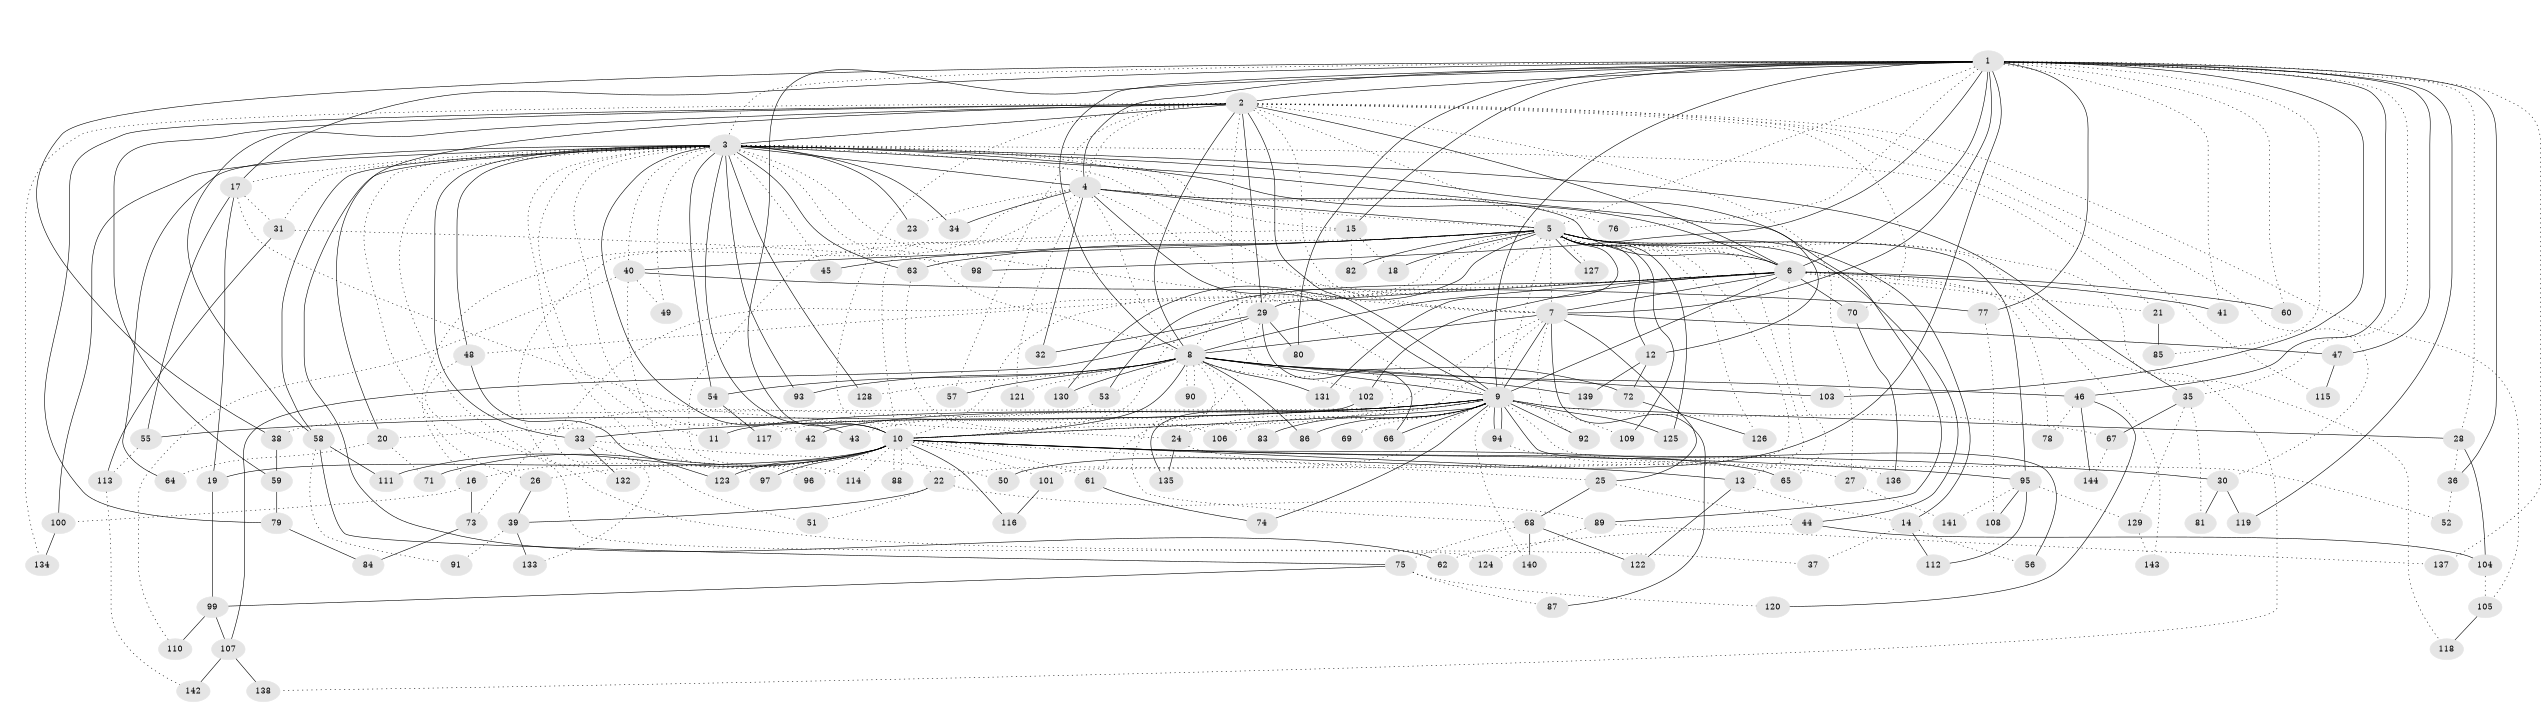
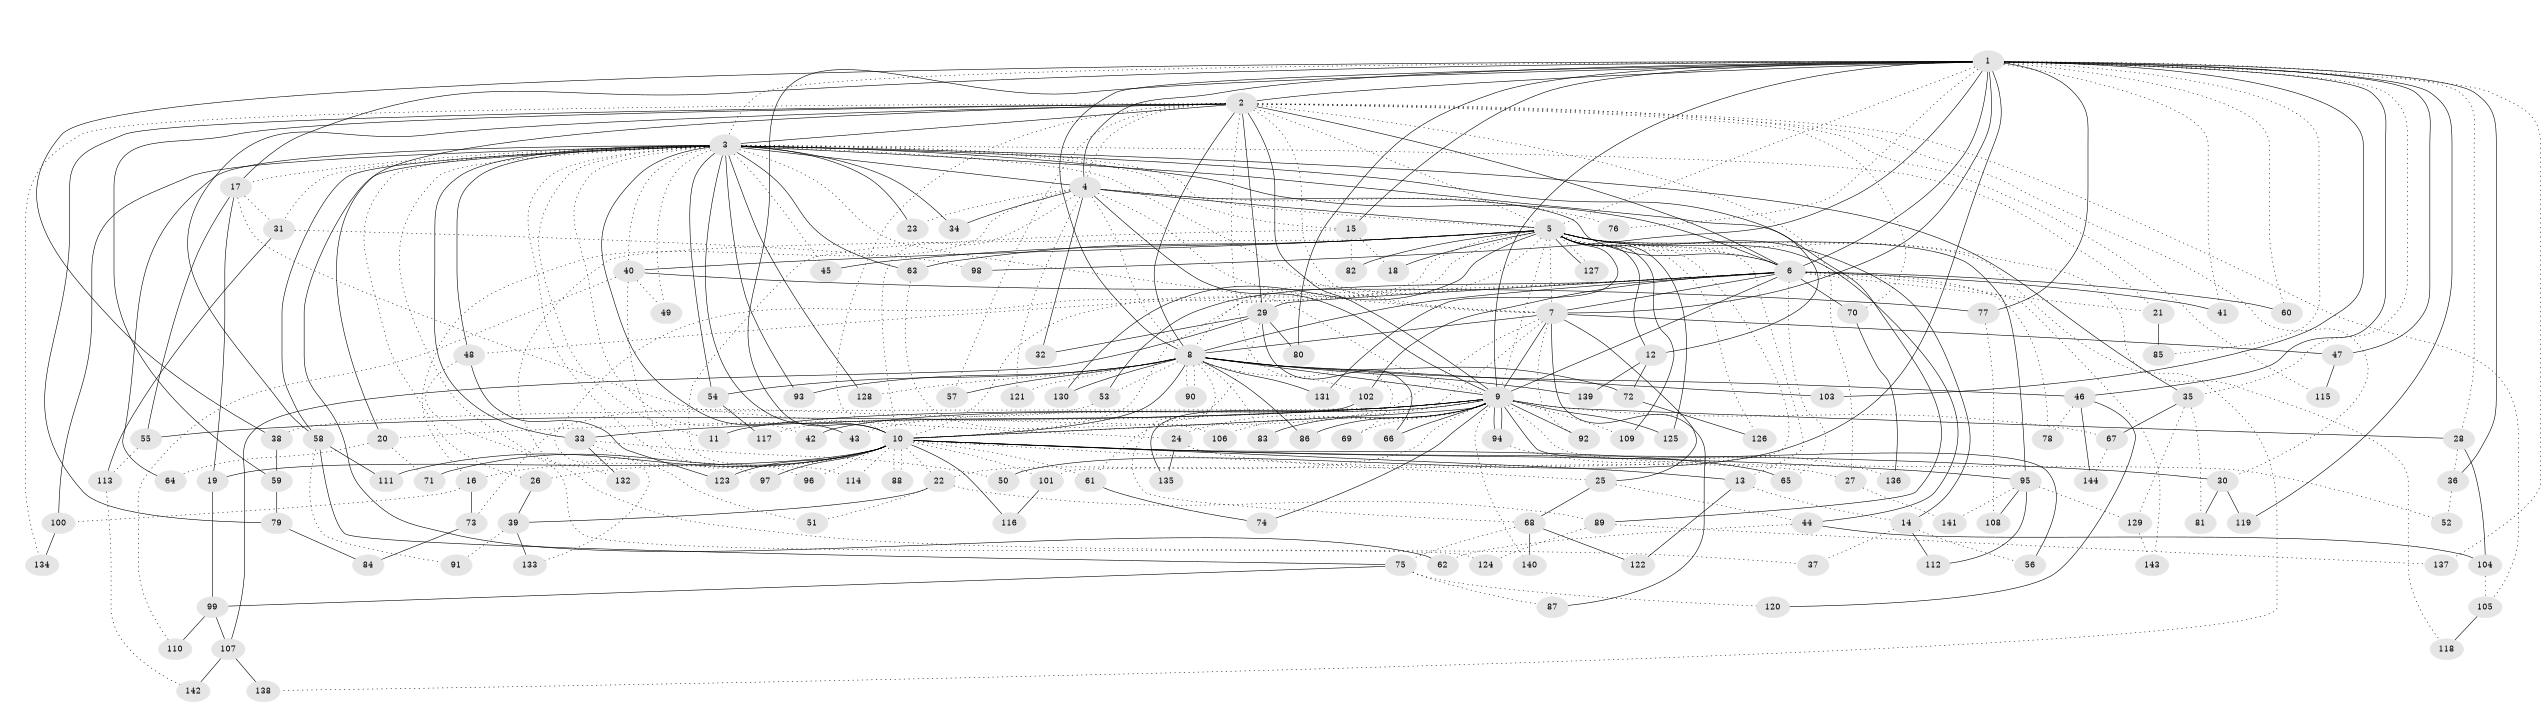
edge "3" -- "8": removed
